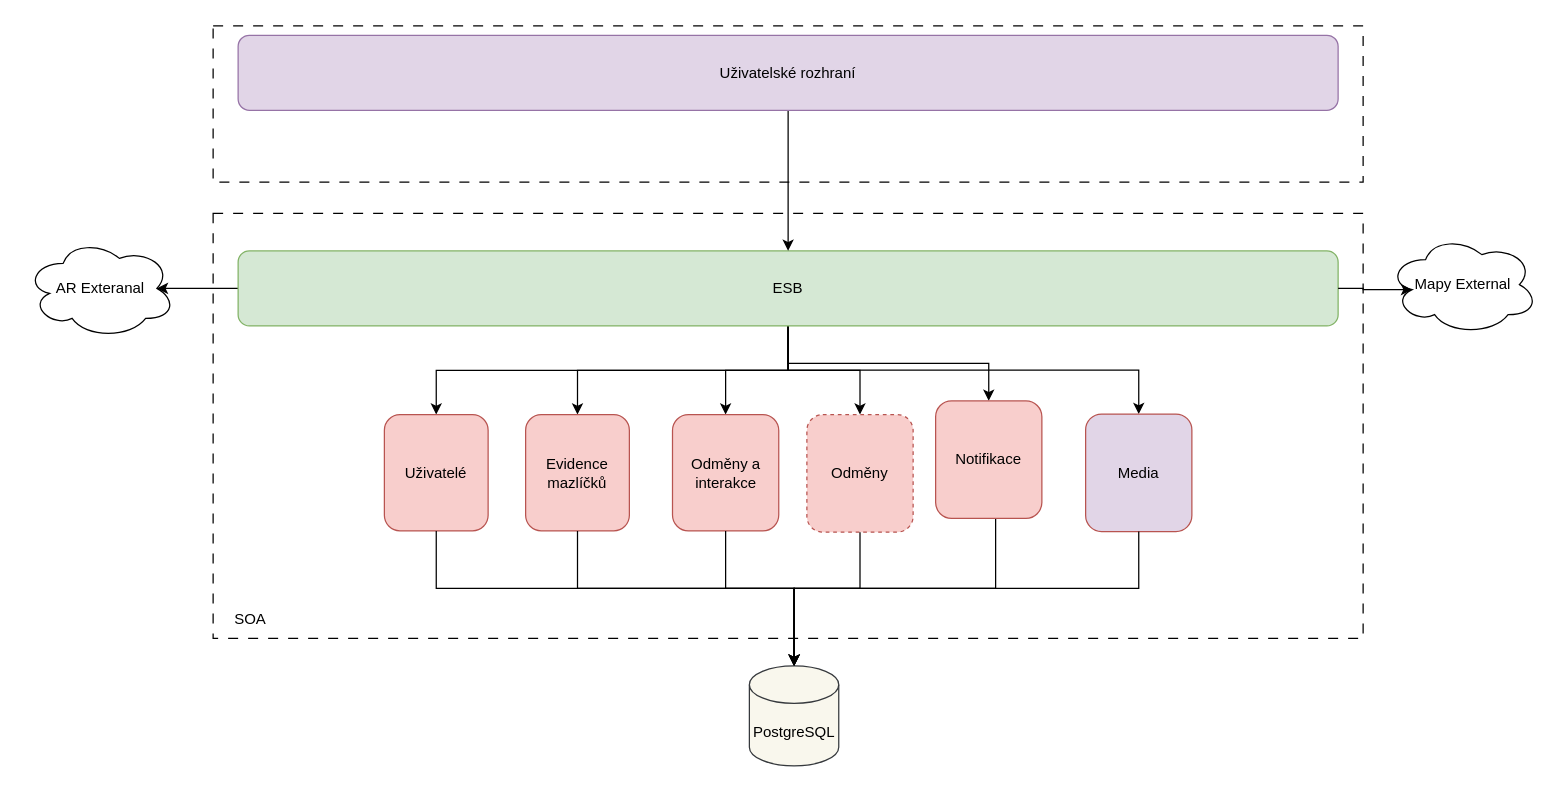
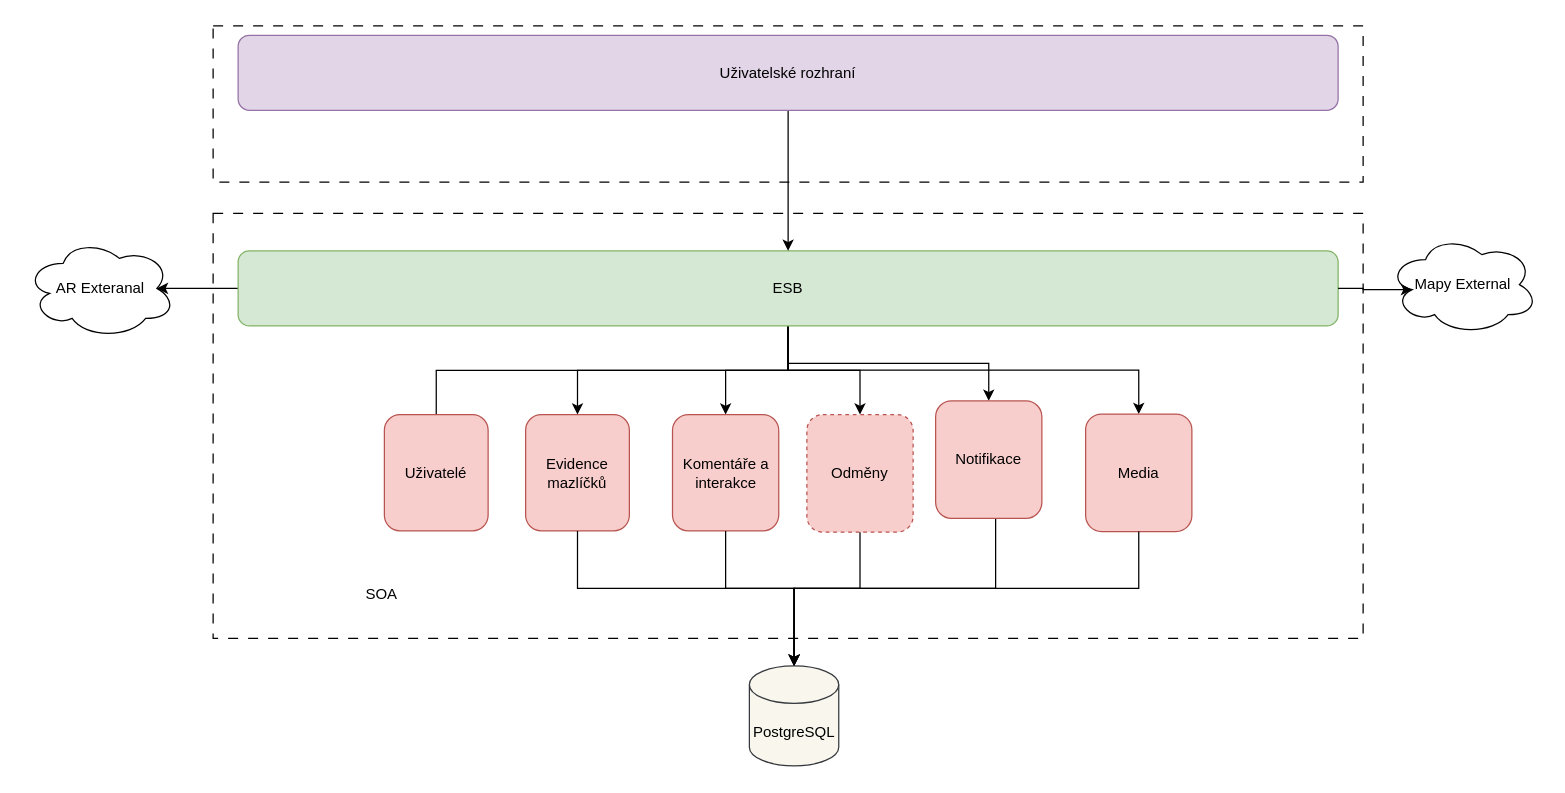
edge "ESB" -> "Uživatelé": arrowhead classic -> none
node "Odměny a interakce": label "Odměny a interakce" -> "Komentáře a interakce"
node "Media": fillcolor #e1d5e7 -> #f8cecc
edge "Uživatelé" -> "PostgreSQL": removed
node "SOA": moved (251, 619) -> (382, 594)
